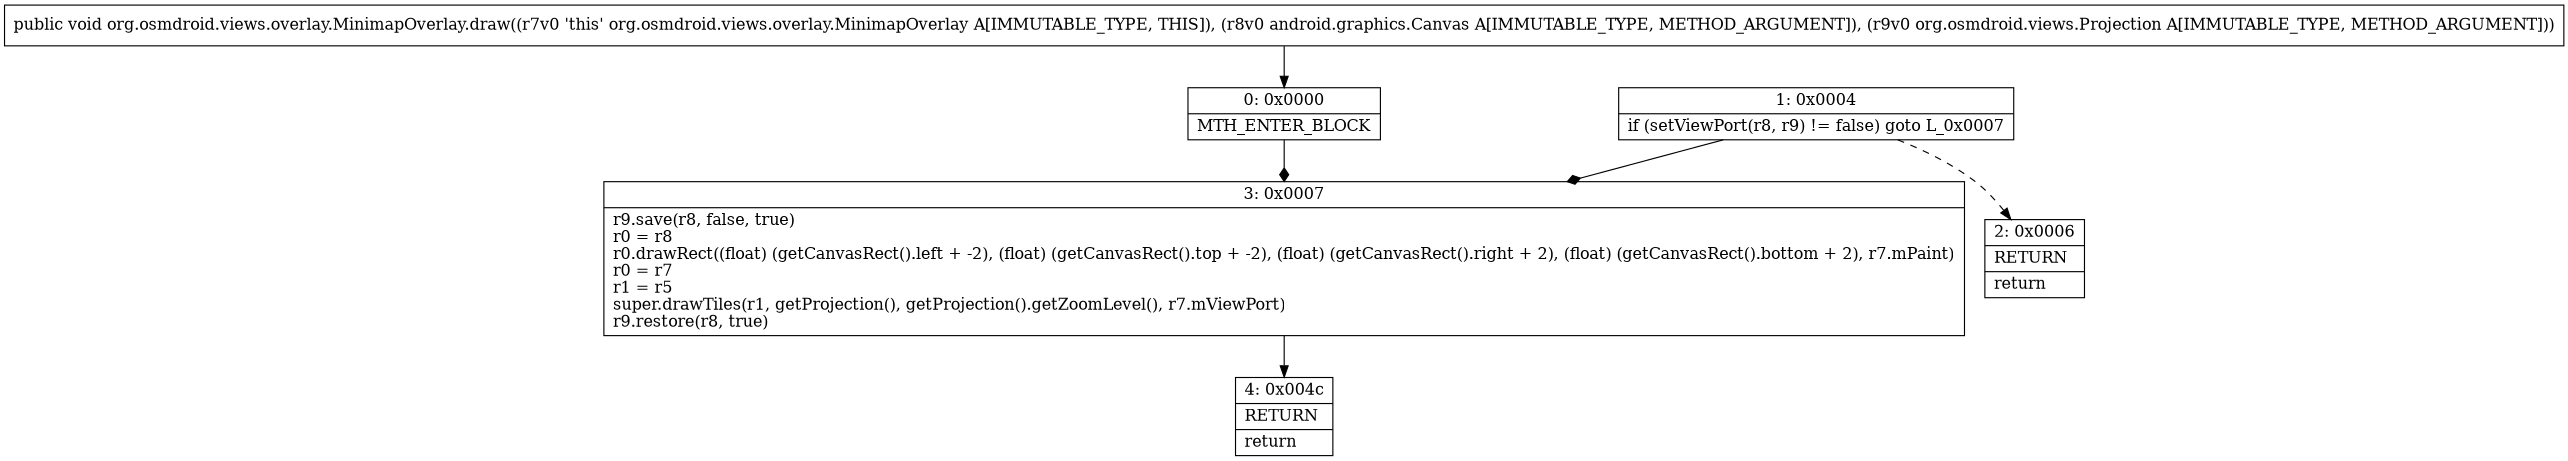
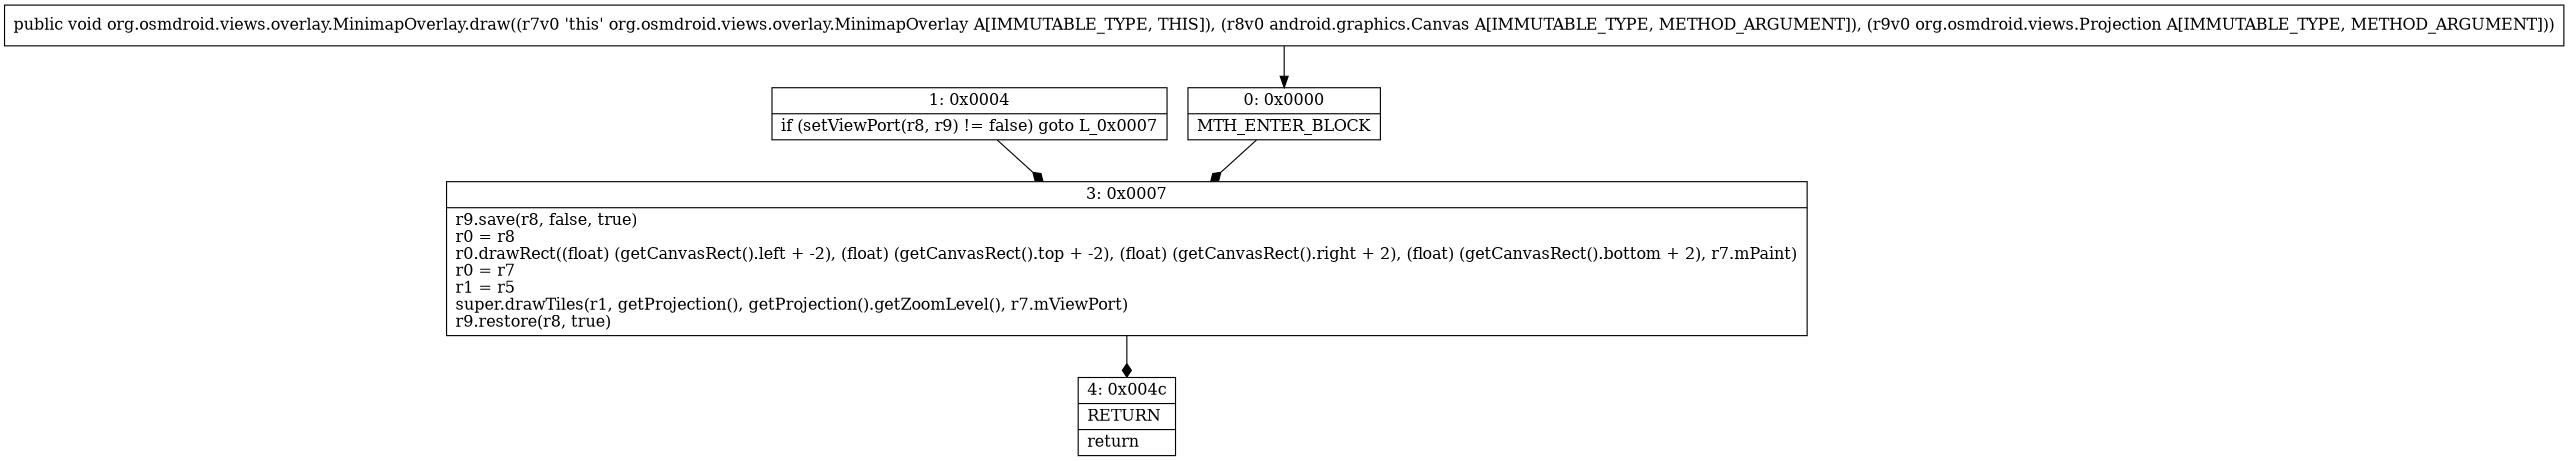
node "2: 0x0006": removed
edge "3: 0x0007" -> "4: 0x004c": arrowhead normal -> diamond
